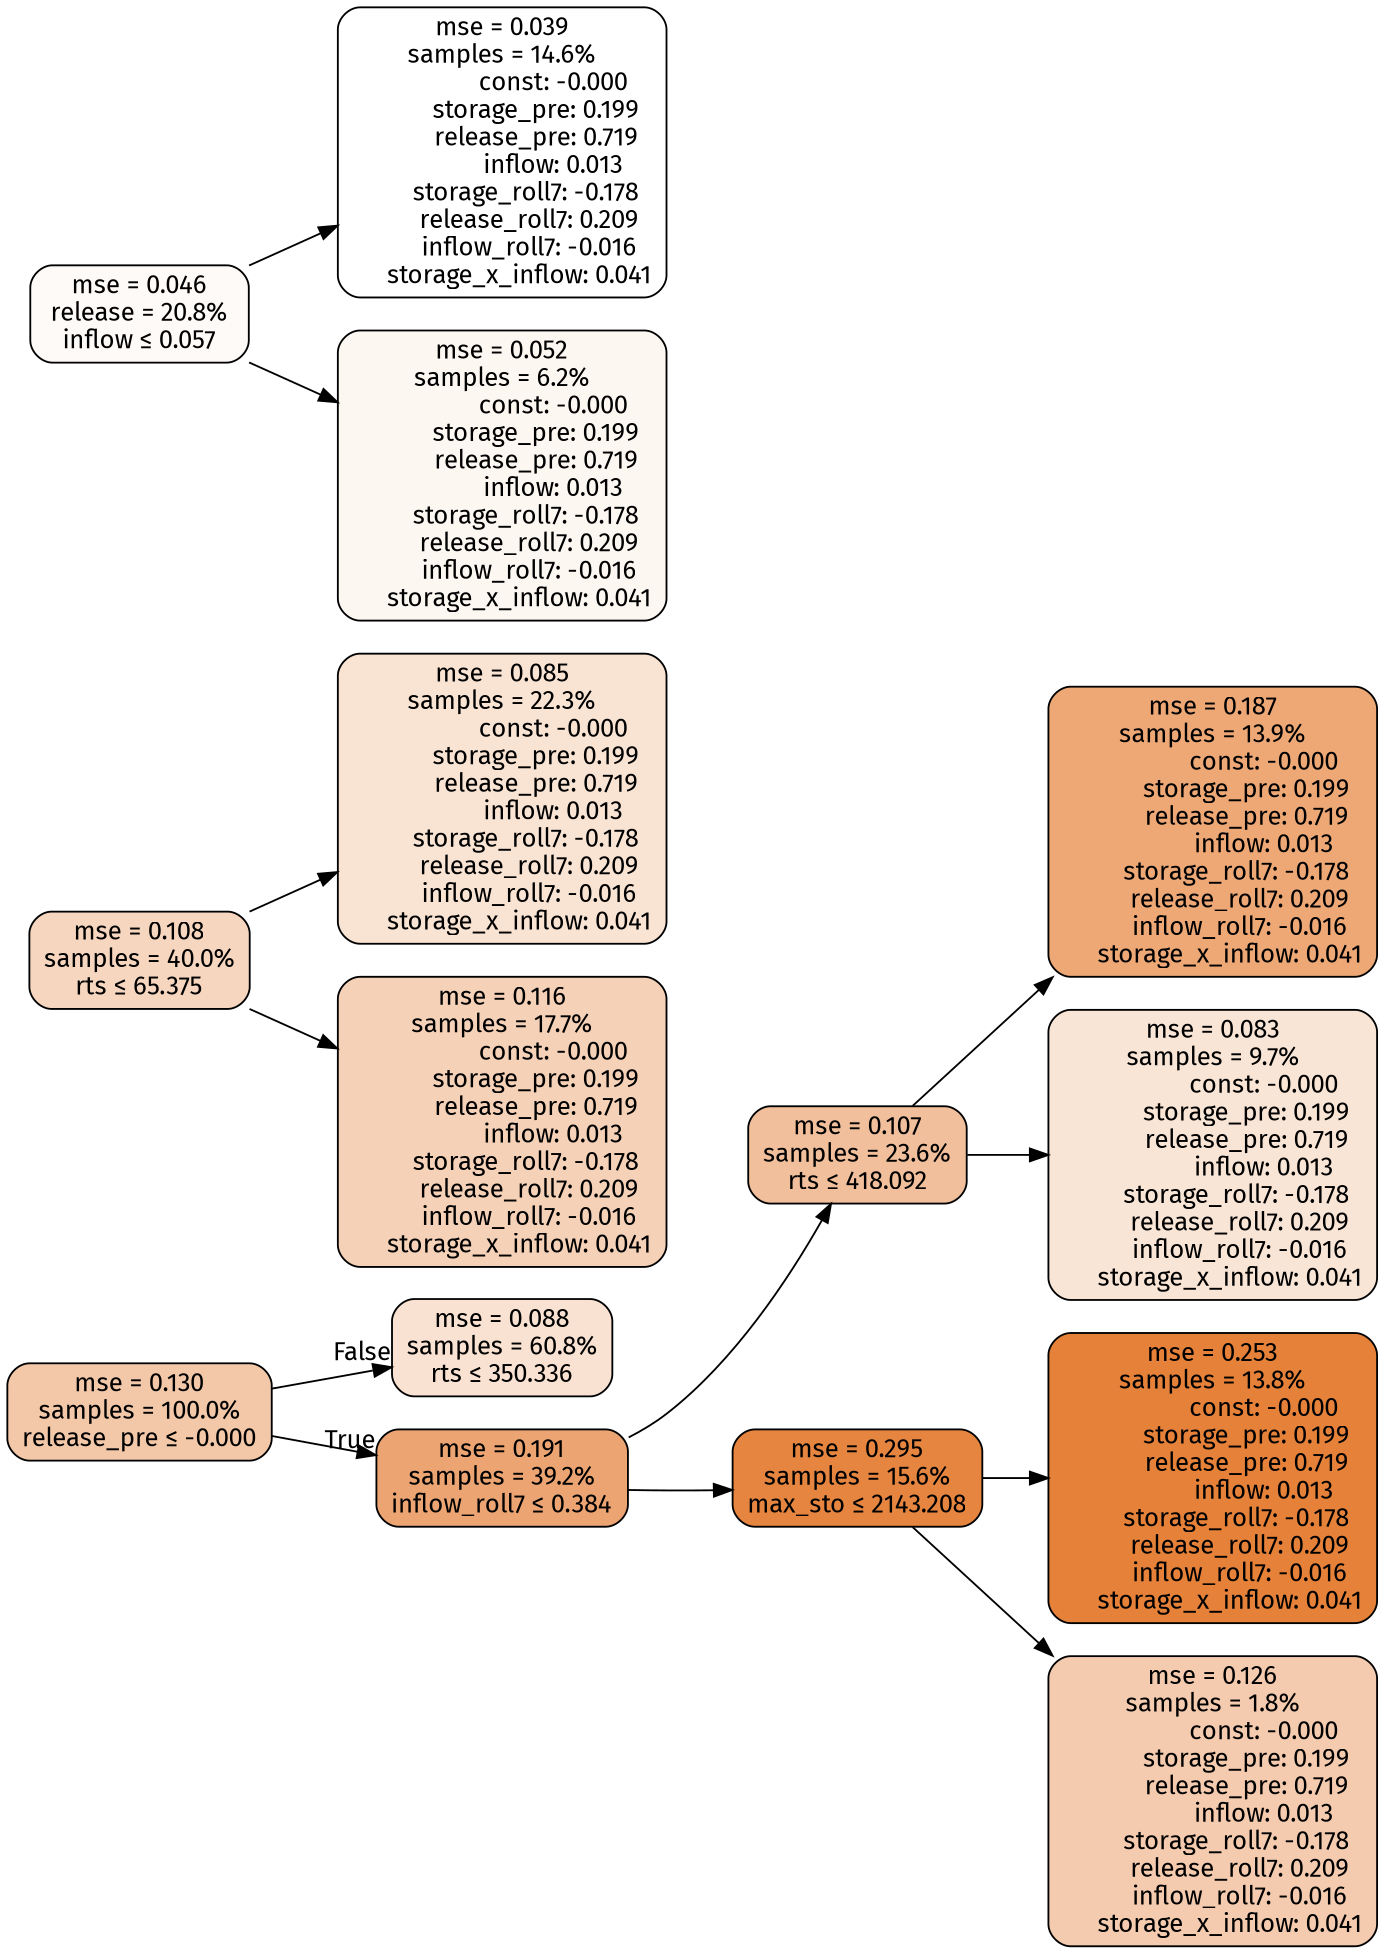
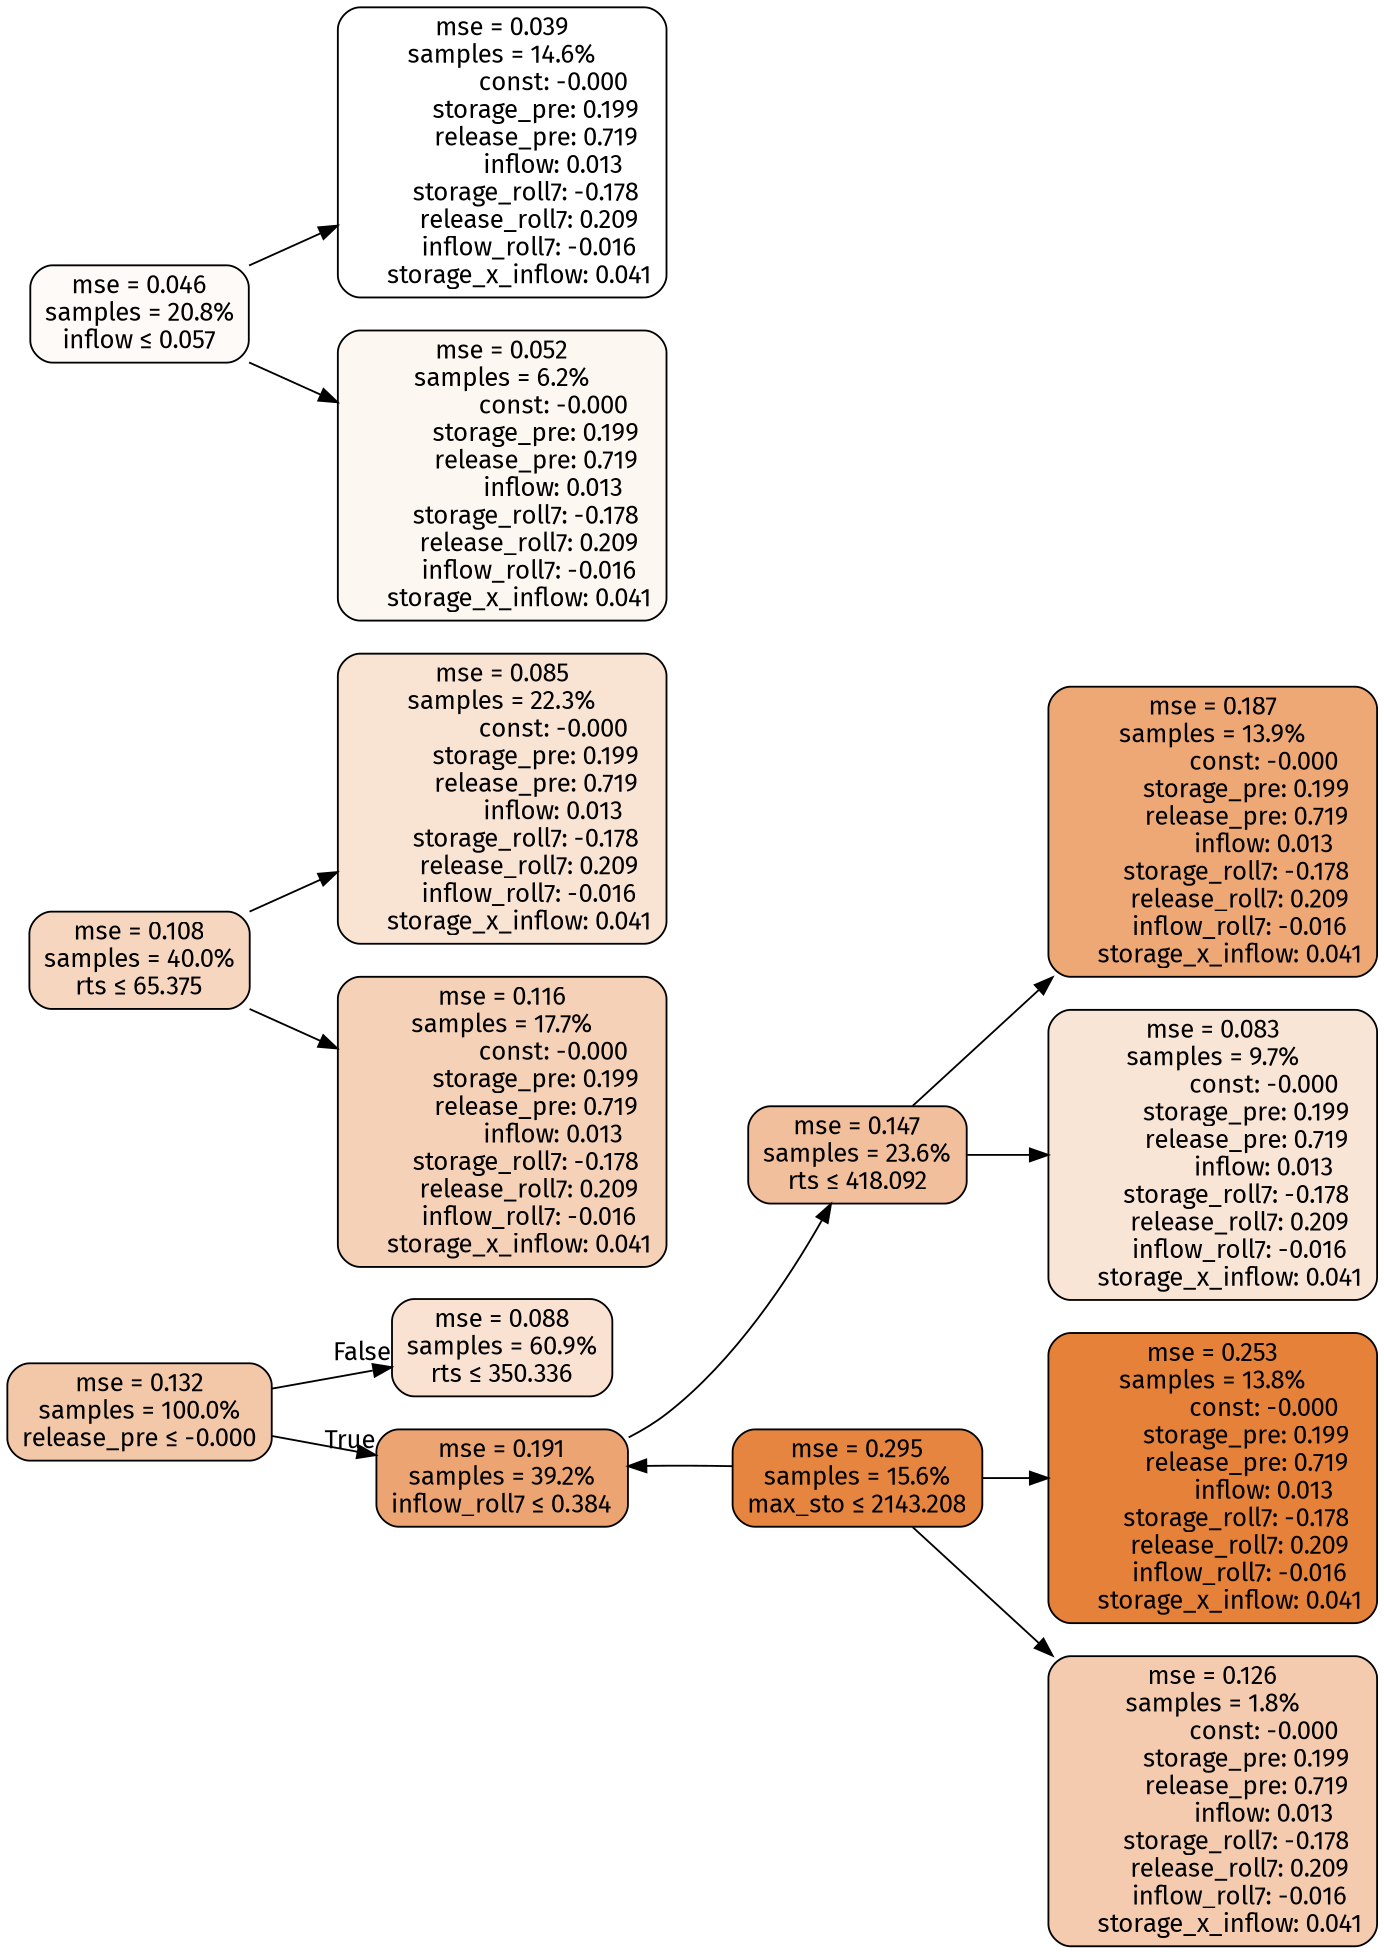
node "mse = 0.046 release = 20.8% inflow ≤ 0.057": label "mse = 0.046 release = 20.8% inflow ≤ 0.057" -> "mse = 0.046 samples = 20.8% inflow ≤ 0.057"
node "mse = 0.107 samples = 23.6% rts ≤ 418.092": label "mse = 0.107 samples = 23.6% rts ≤ 418.092" -> "mse = 0.147 samples = 23.6% rts ≤ 418.092"
node "mse = 0.088 samples = 60.8% rts ≤ 350.336": label "mse = 0.088 samples = 60.8% rts ≤ 350.336" -> "mse = 0.088 samples = 60.9% rts ≤ 350.336"
node "mse = 0.130 samples = 100.0% release_pre ≤ -0.000": label "mse = 0.130 samples = 100.0% release_pre ≤ -0.000" -> "mse = 0.132 samples = 100.0% release_pre ≤ -0.000"
edge "mse = 0.191 samples = 39.2% inflow_roll7 ≤ 0.384" -> "mse = 0.295 samples = 15.6% max_sto ≤ 2143.208": reversed
